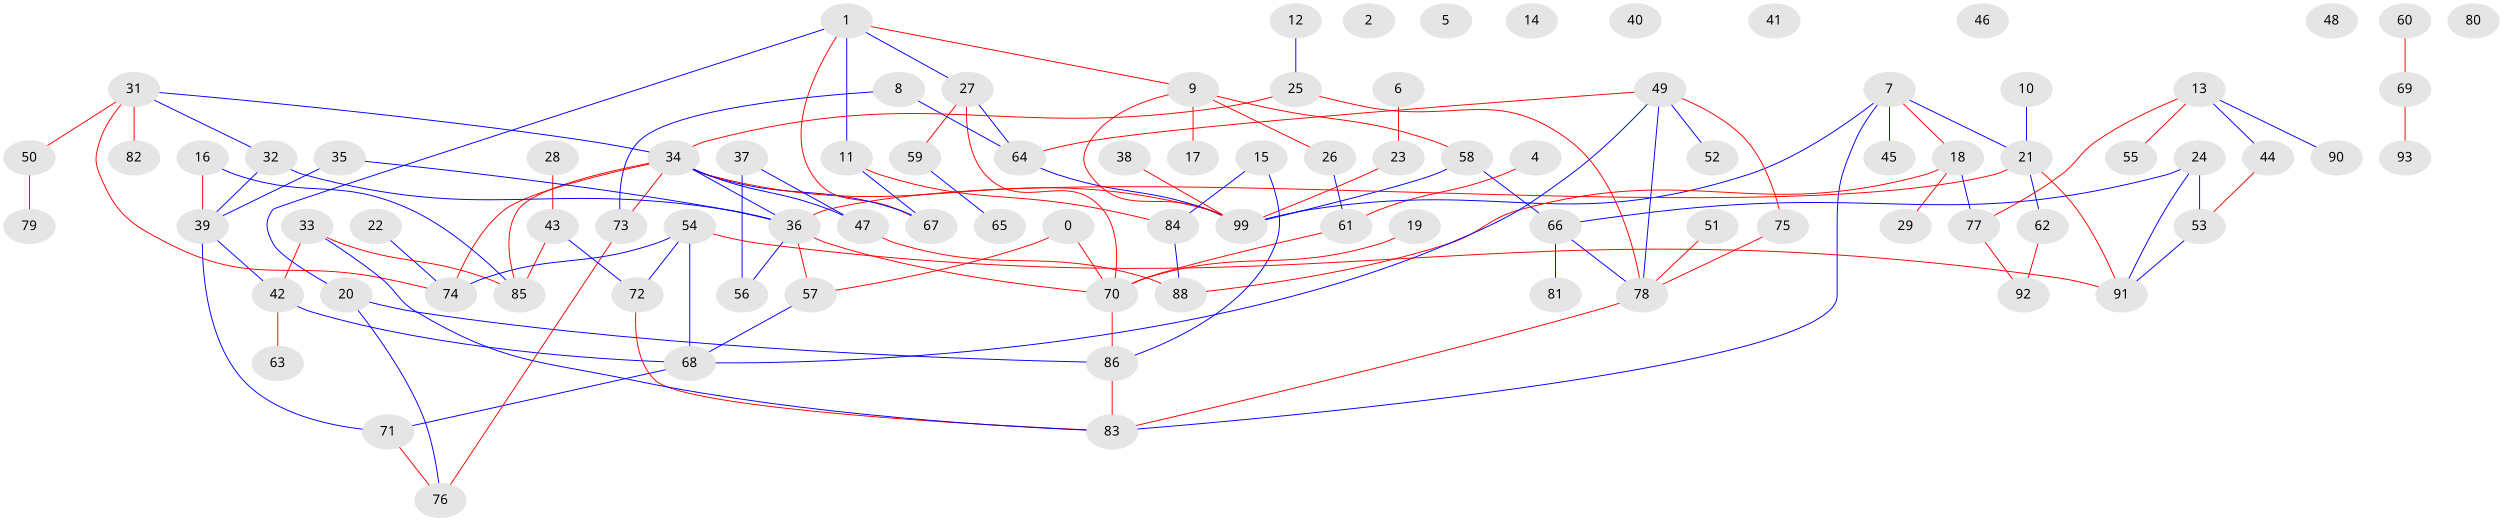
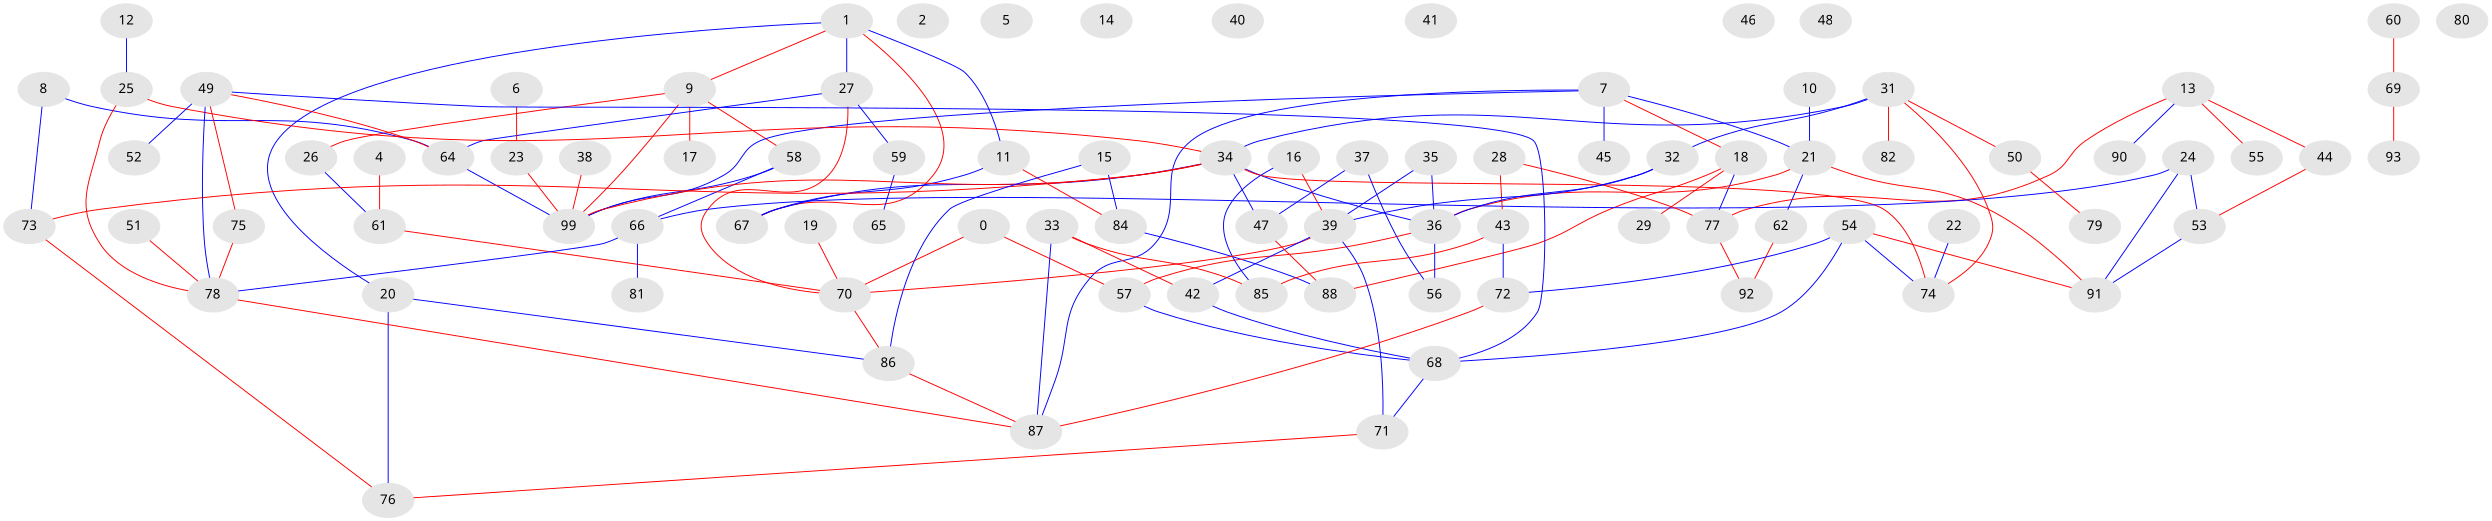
edge "27" -- "59": color red -> blue
edge "13" -- "44": color blue -> red
edge "28" -- "77": added
edge "34" -- "85": removed
edge "36" -- "70": now "39" -- "70"
node "63": removed
node "83": label "83" -> "87"
